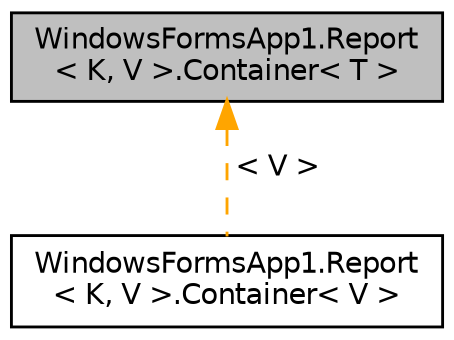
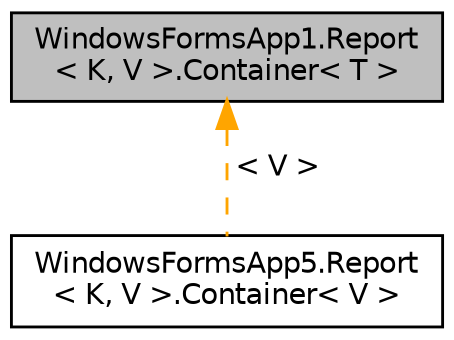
node "WindowsFormsApp1.Report < K, V >.Container< V >": label "WindowsFormsApp1.Report < K, V >.Container< V >" -> "WindowsFormsApp5.Report < K, V >.Container< V >"
